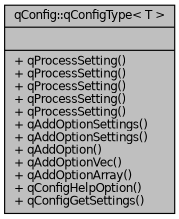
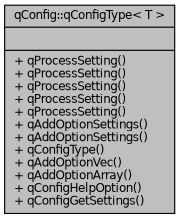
node "qConfig::qConfigType< T >": text "+ qAddOption()" -> "+ qConfigType()"
